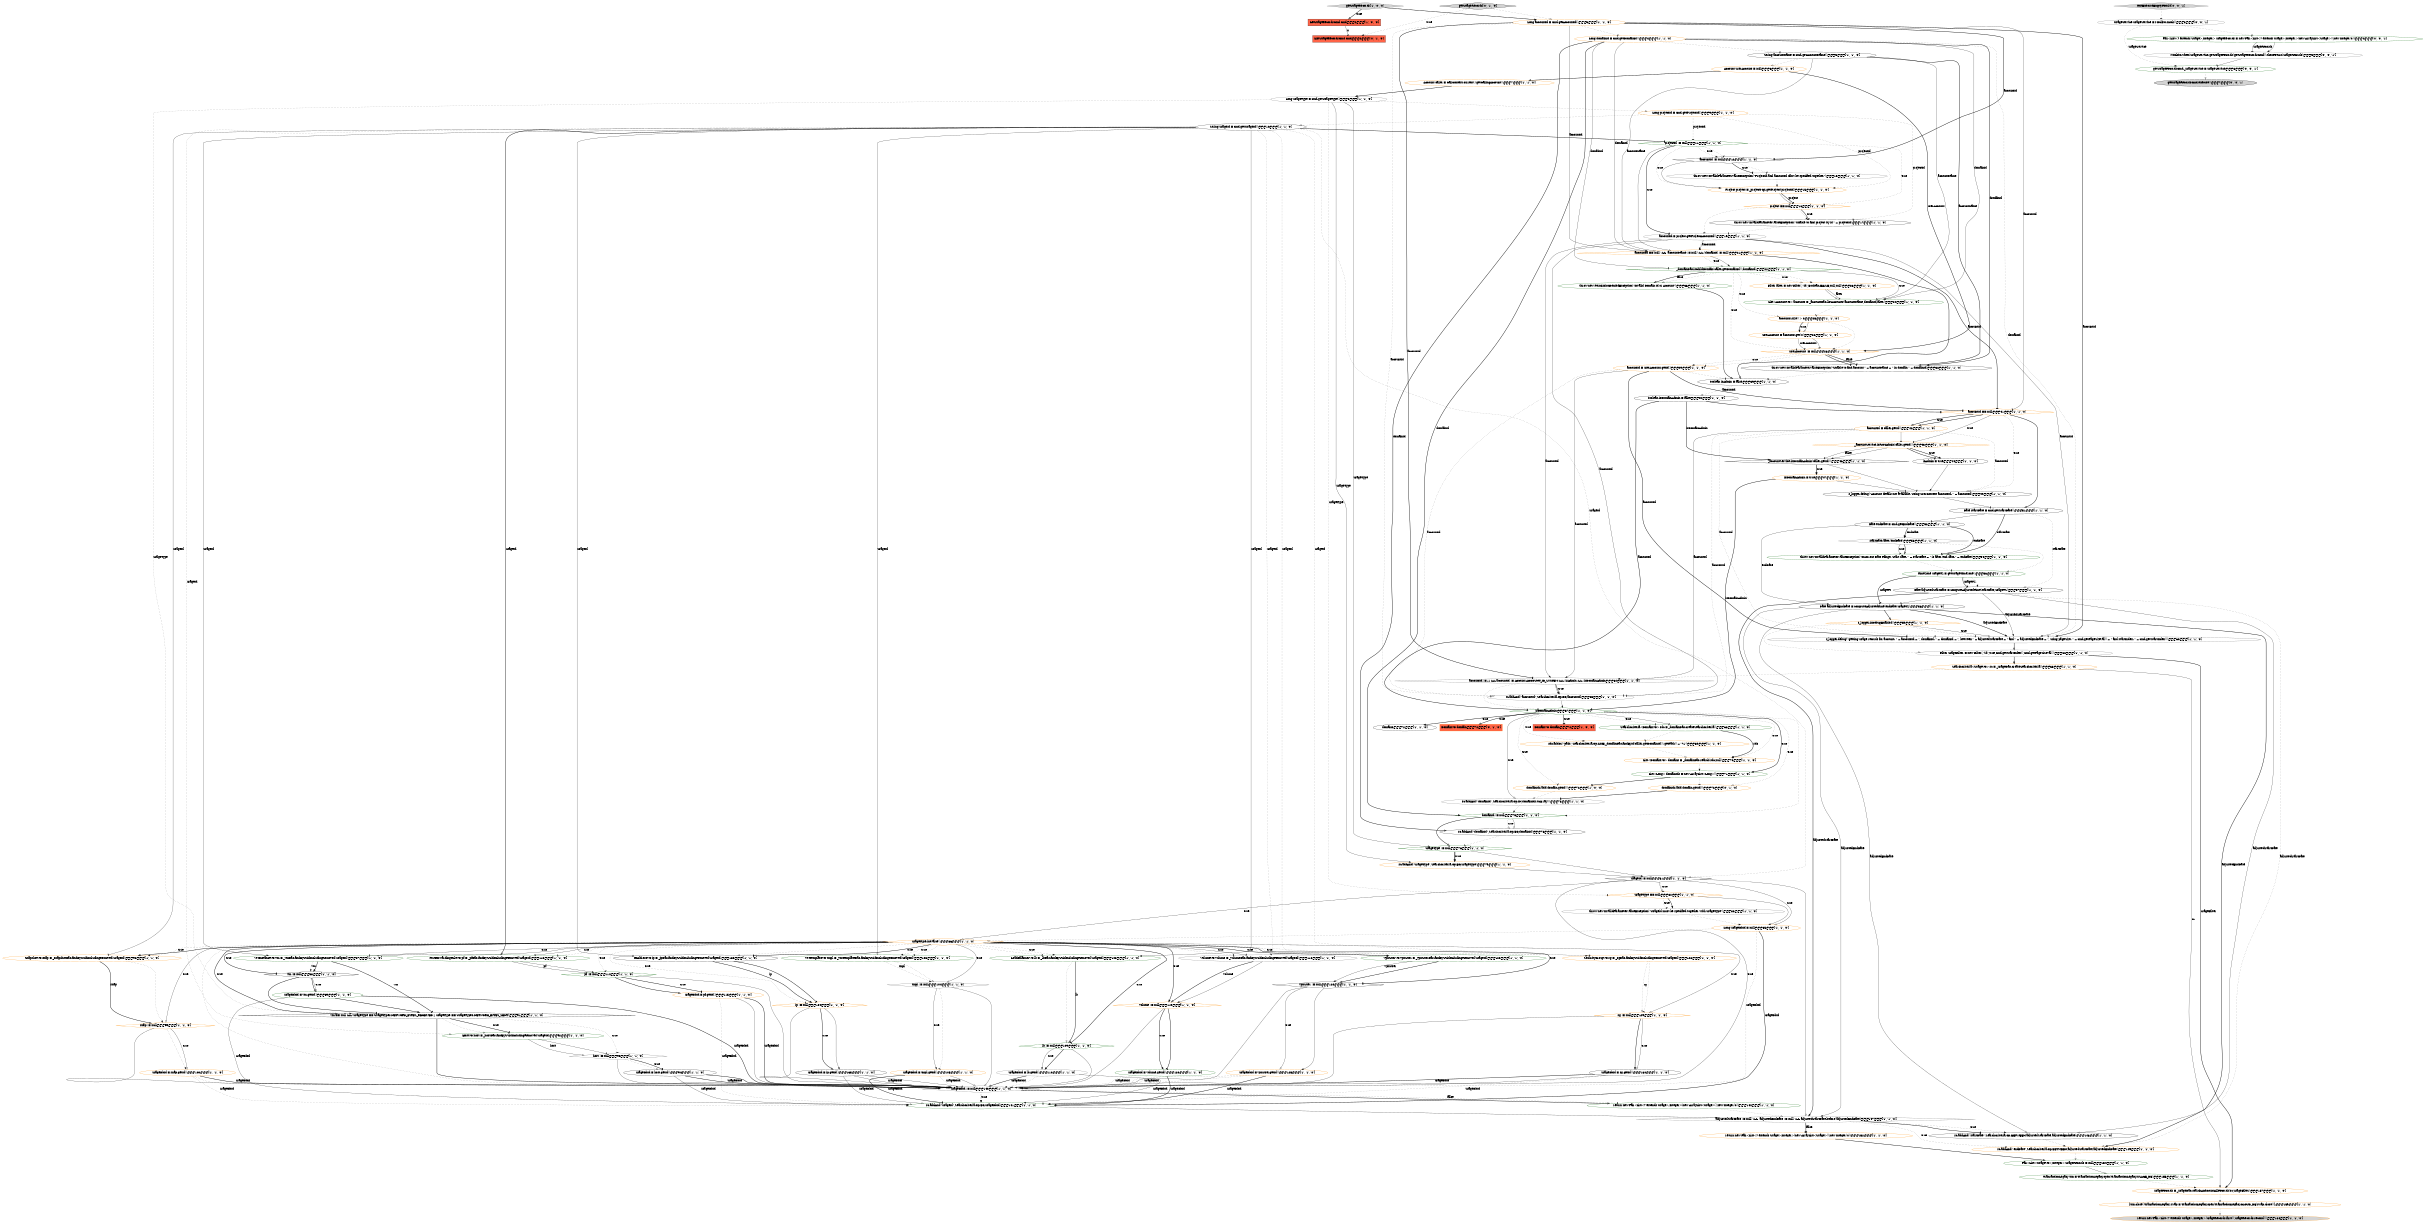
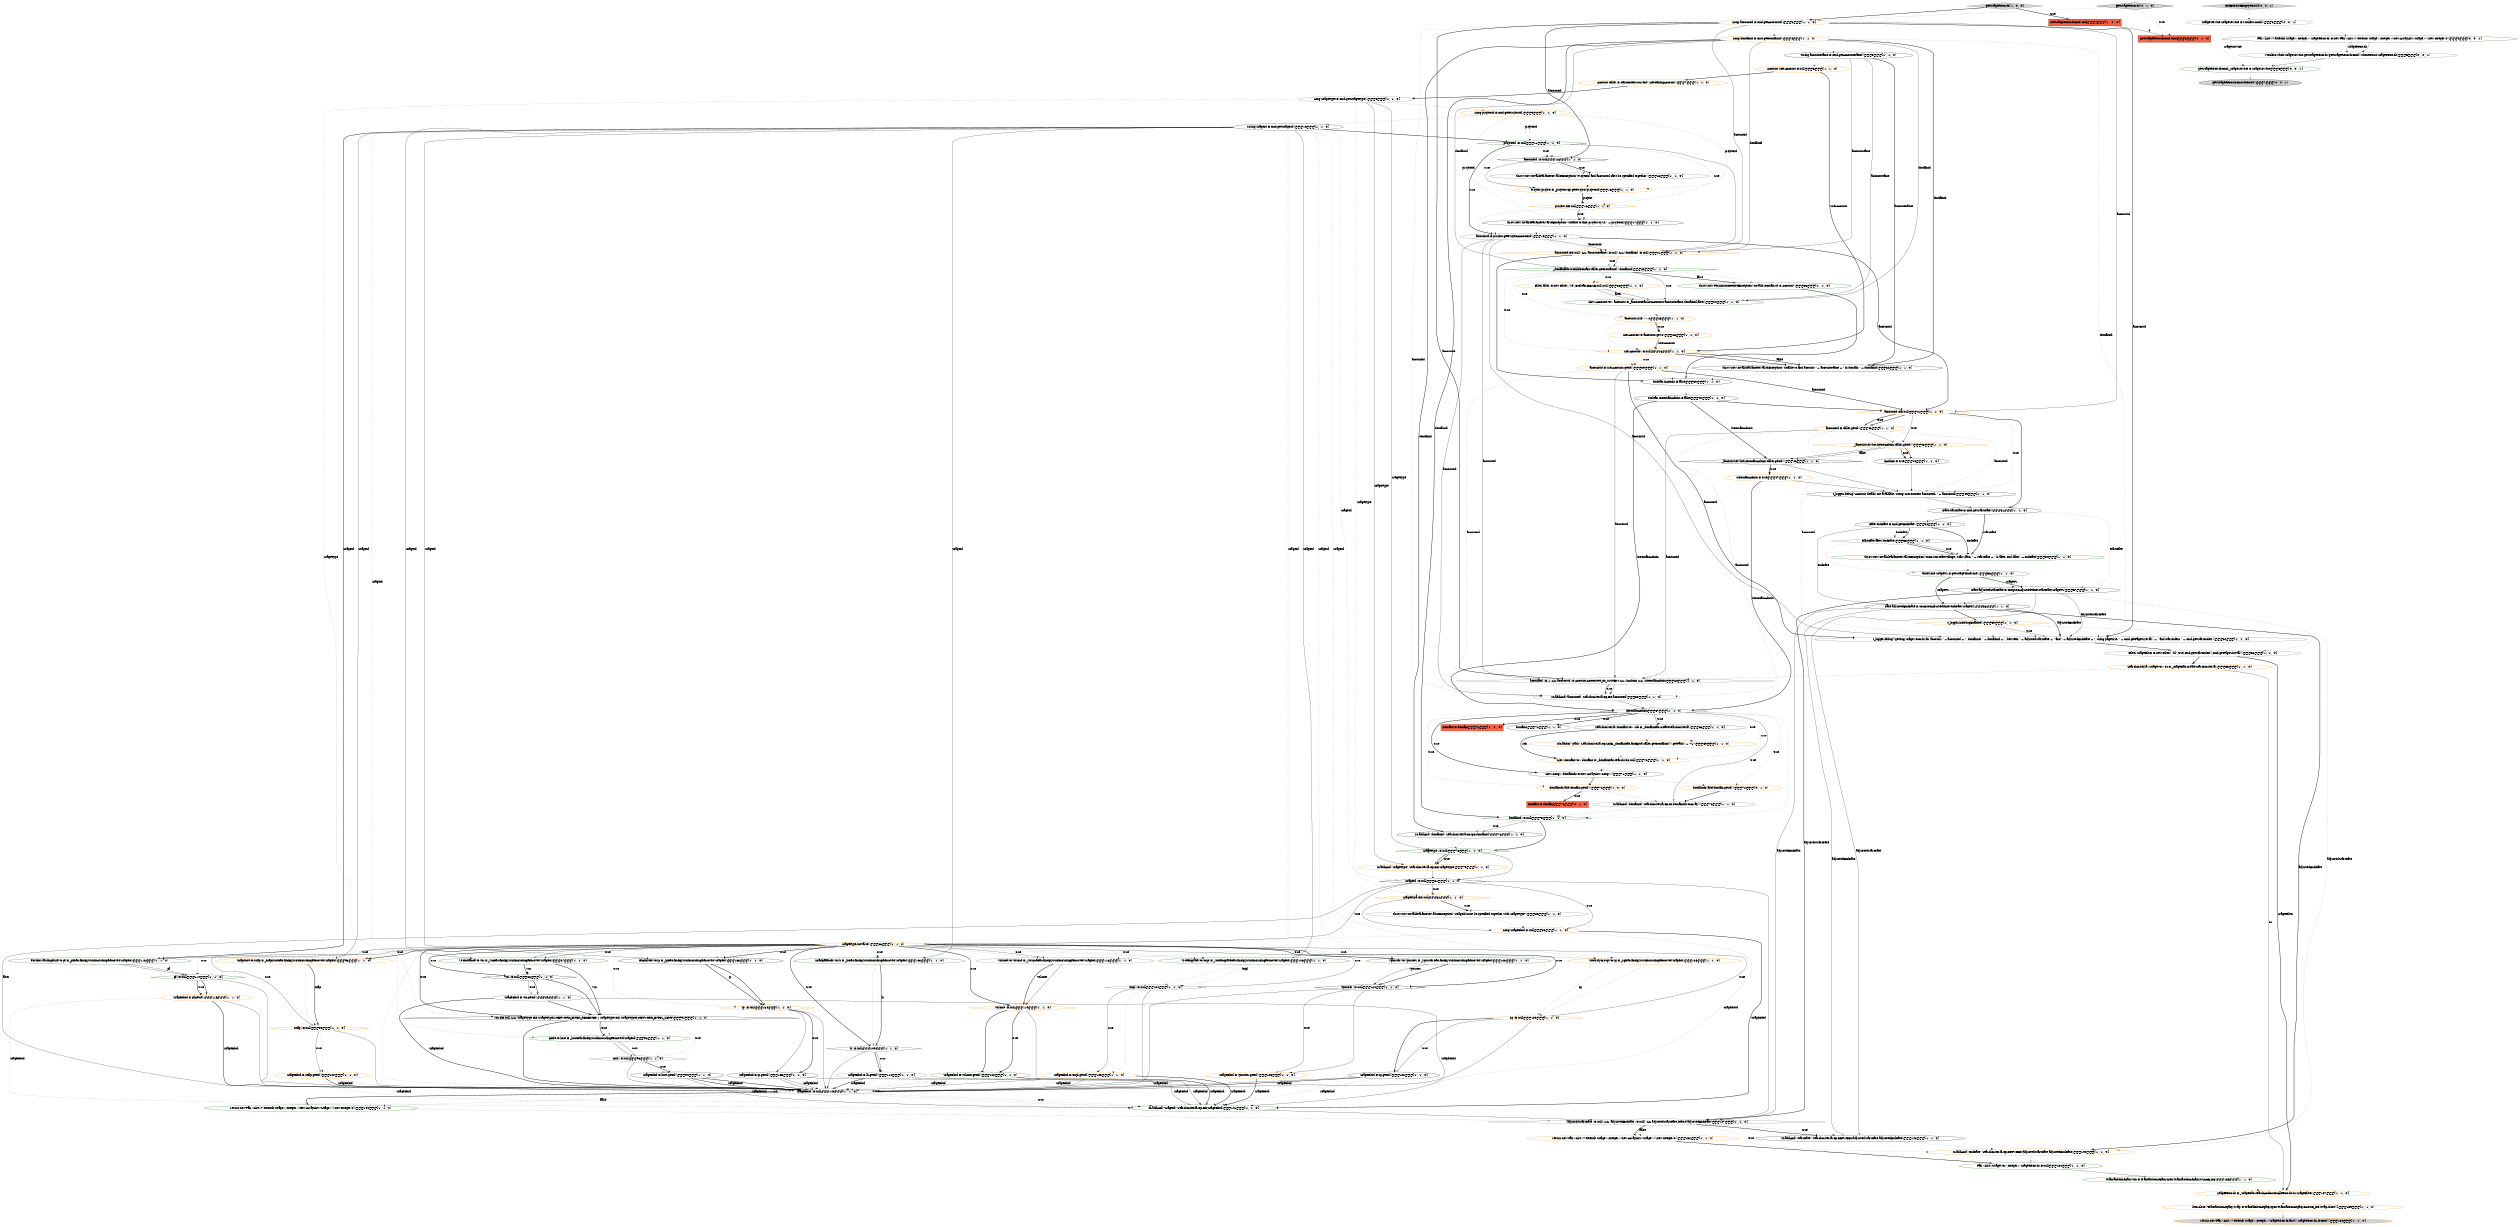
edge "boolean isDomainAdmin = false@@@40@@@['1', '1', '0']" -> "isDomainAdmin@@@67@@@['1', '1', '0']": label "accountId" -> "isDomainAdmin"
edge "isDomainAdmin@@@67@@@['1', '1', '0']" -> "DomainVO domain@@@72@@@['0', '1', '0']": now "domainIds.add(domain.getId())@@@72@@@['1', '0', '0']" -> "DomainVO domain@@@72@@@['0', '1', '0']"
edge "isDomainAdmin@@@67@@@['1', '1', '0']" -> "domainIds.add(domain.getId())@@@72@@@['0', '1', '0']": arrowhead onormal -> tee
edge "usageId != null@@@81@@@['1', '1', '0']" -> "usageDbId != null@@@140@@@['1', '1', '0']": label "true" -> "filter"
